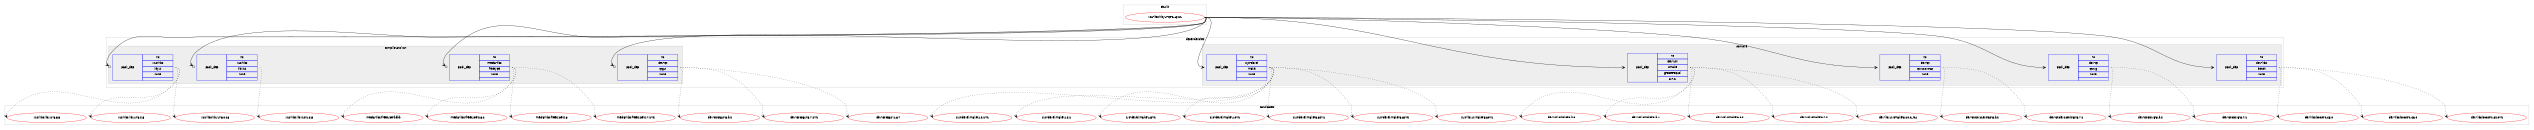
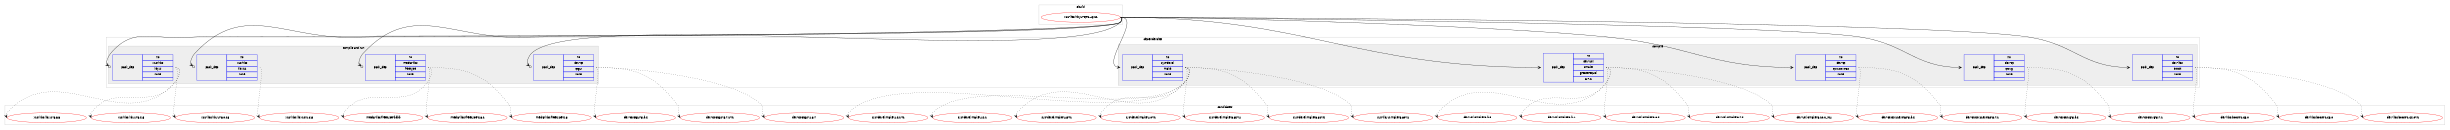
node "media-libs/freetype-2.7.1-r2": removed
node "dev-libyui/cmake-3.10.0_rc4": label "dev-libyui/cmake-3.10.0_rc4" -> "dev-util/cmake-3.10.0_rc4"
node "dev-qt/dev11extras-5.7.1": label "dev-qt/dev11extras-5.7.1" -> "dev-qt/qtx11extras-5.7.1"
